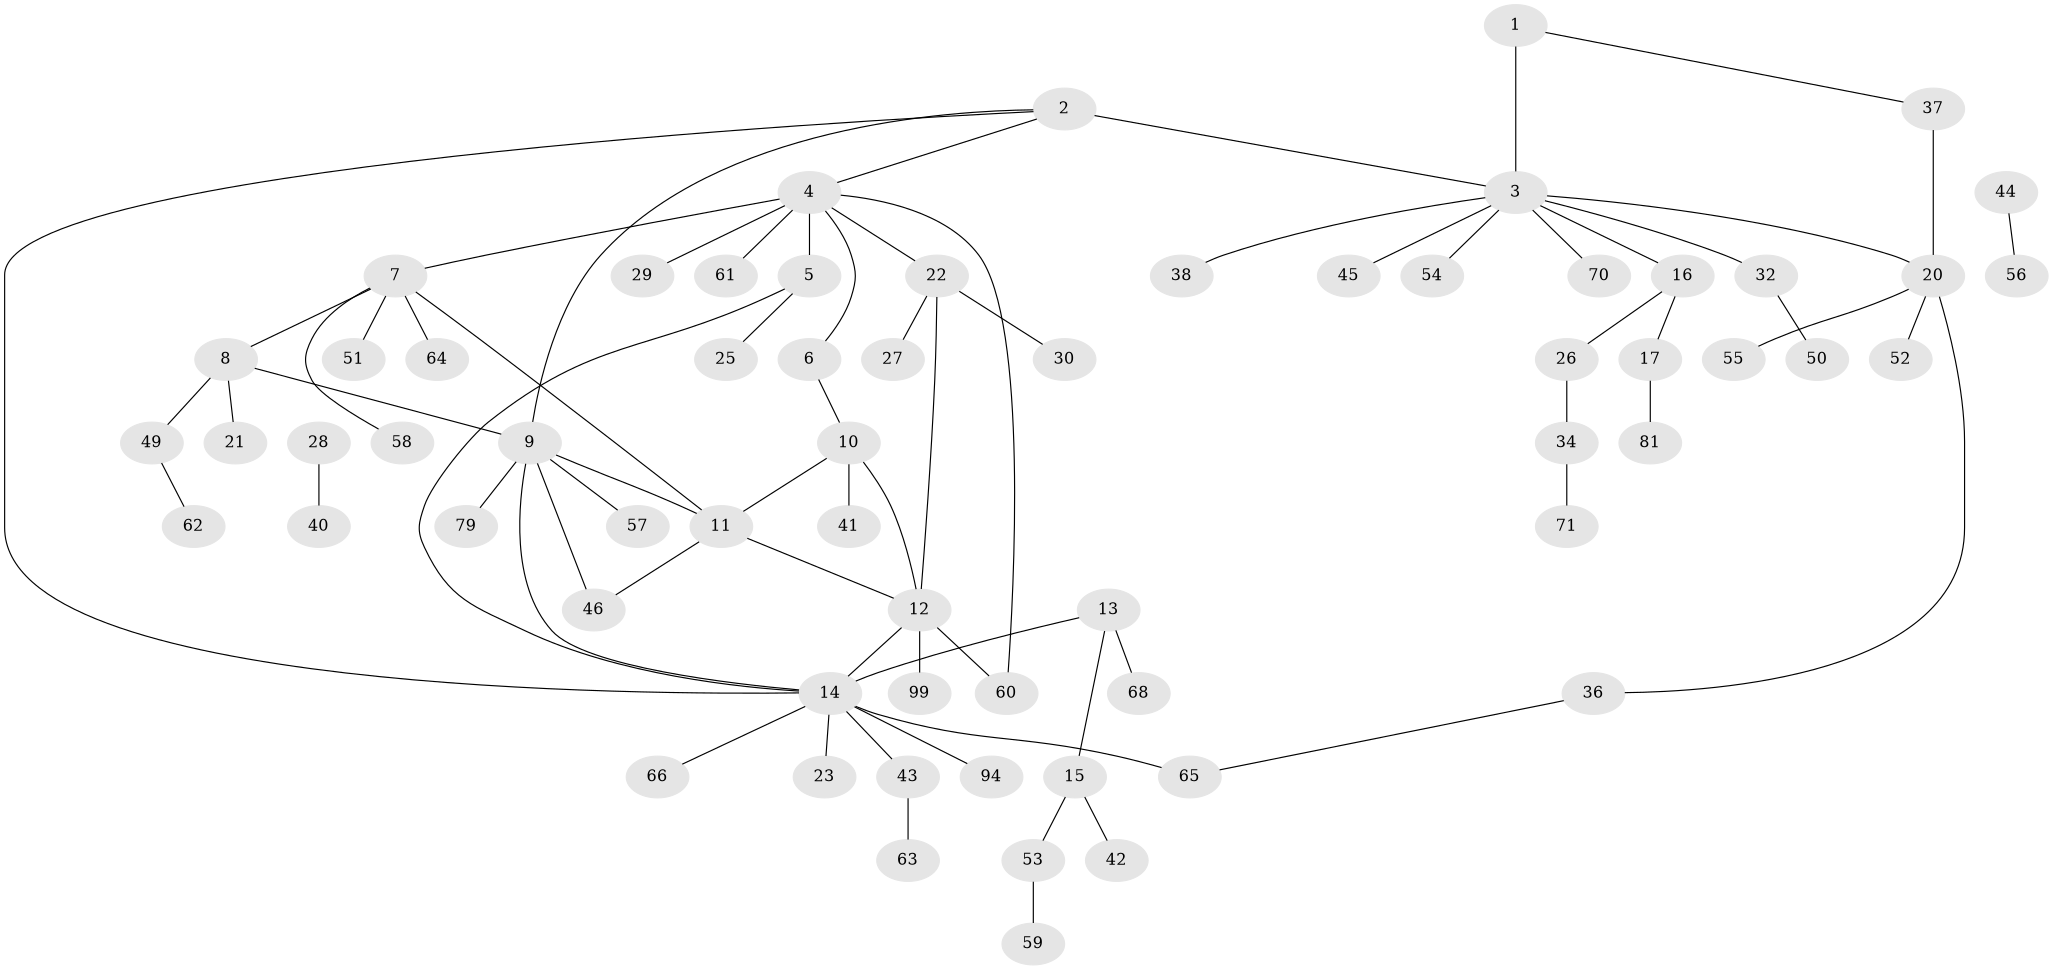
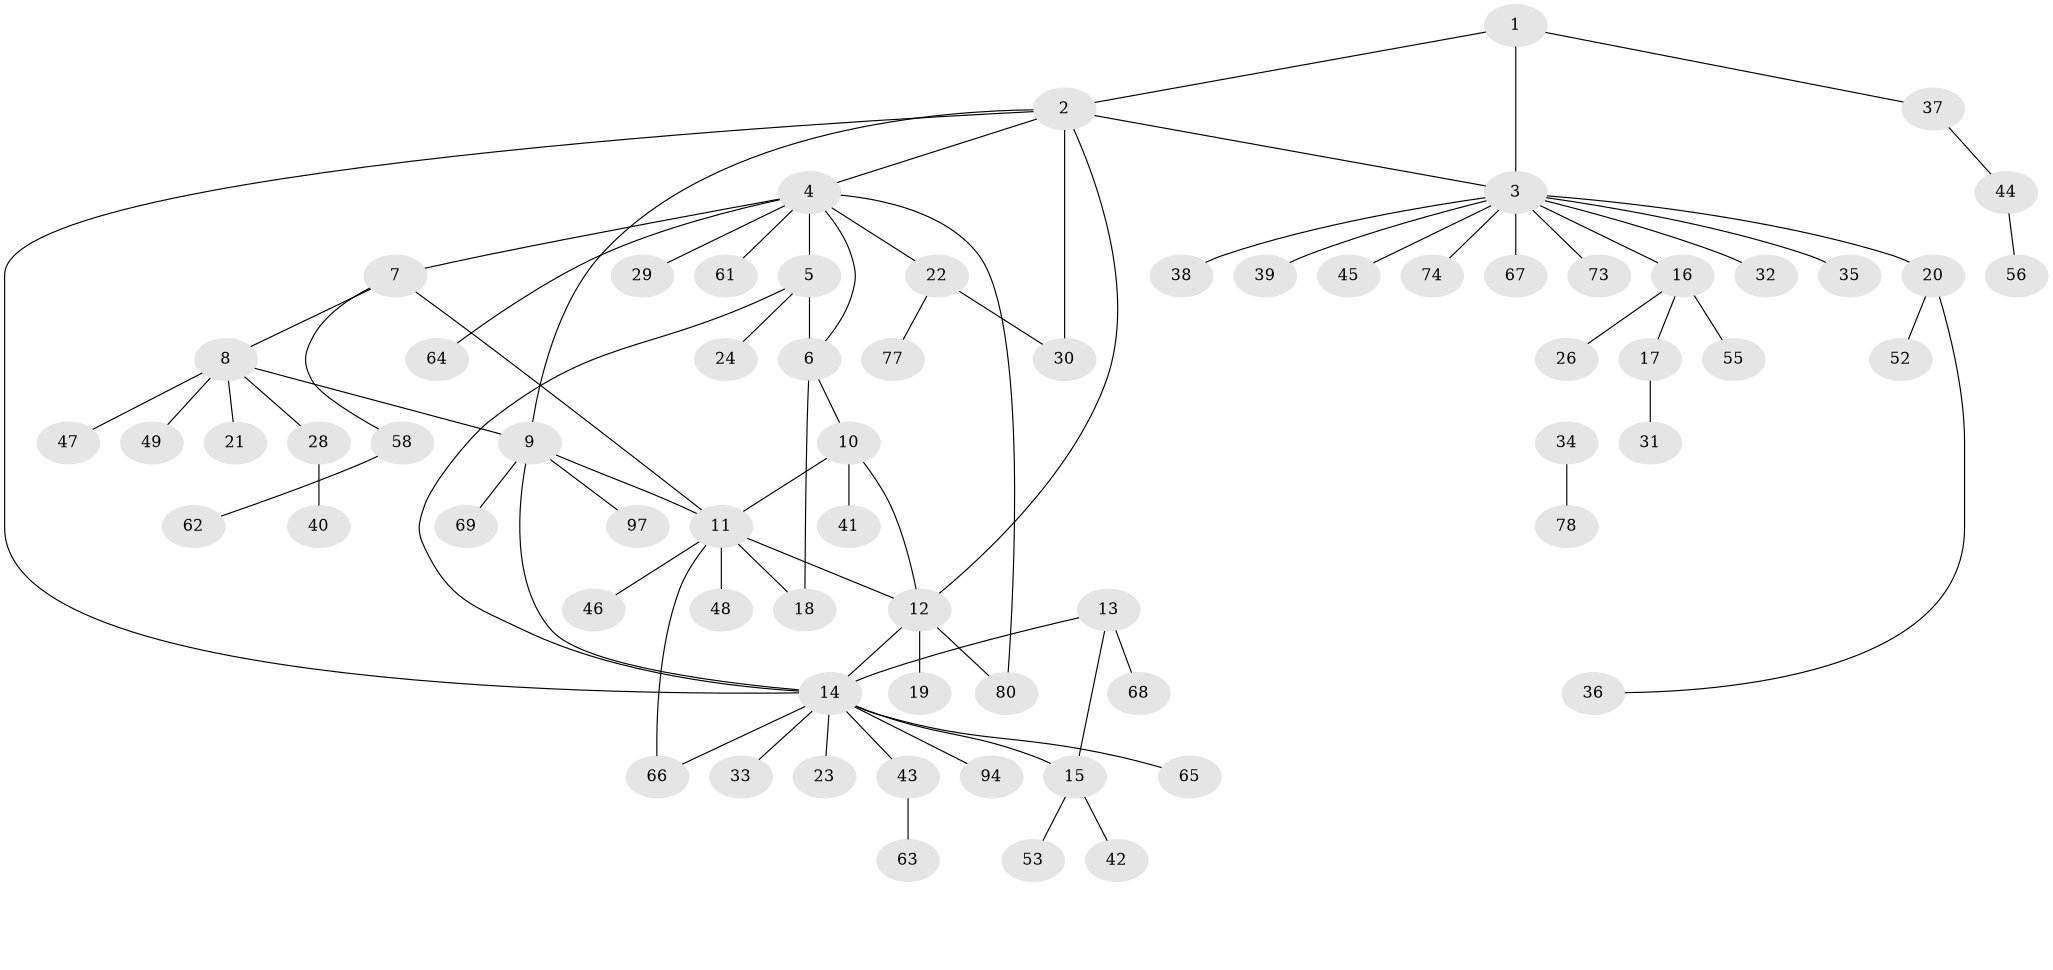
edge "1" -- "2": added
edge "37" -- "20": now "37" -- "44"
edge "2" -- "30": added
node "39": added
node "54": label "54" -> "74"
node "67": added
node "70": label "70" -> "73"
node "35": added
edge "7" -- "64": now "4" -- "64"
edge "5" -- "6": added
edge "20" -- "55": now "16" -- "55"
node "51": removed
node "25": label "25" -> "24"
node "27": label "27" -> "77"
node "50": removed
edge "8" -- "28": added
edge "26" -- "34": removed
node "47": added
edge "22" -- "12": now "2" -- "12"
node "81": label "81" -> "31"
edge "49" -- "62": now "58" -- "62"
edge "9" -- "46": removed
node "79": label "79" -> "69"
node "57": label "57" -> "97"
node "71": label "71" -> "78"
node "48": added
node "18": added
edge "11" -- "66": added
node "99": label "99" -> "19"
node "60": label "60" -> "80"
edge "36" -- "65": removed
edge "14" -- "15": added
node "33": added
node "59": removed
